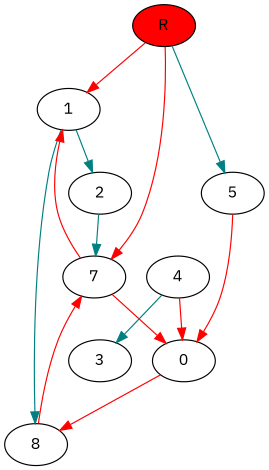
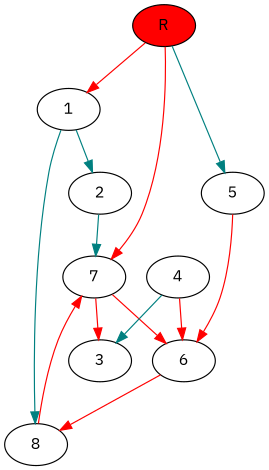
edge "7" -> "1": now "7" -> "3"
node "0": label "0" -> "6"
